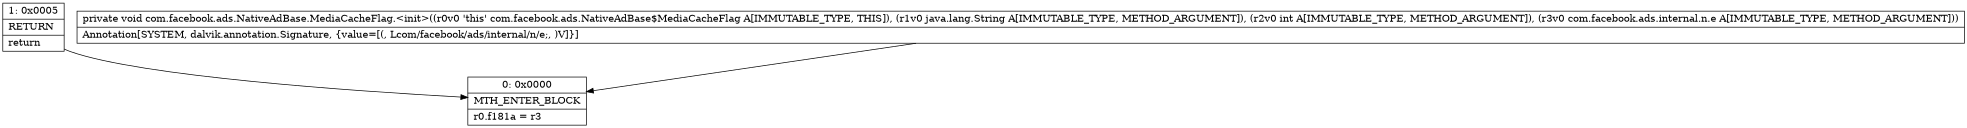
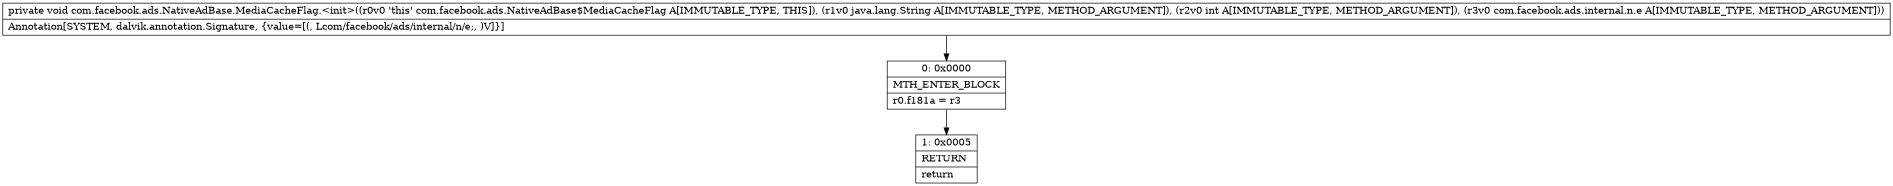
edge "1: 0x0005" -> "0: 0x0000": reversed
